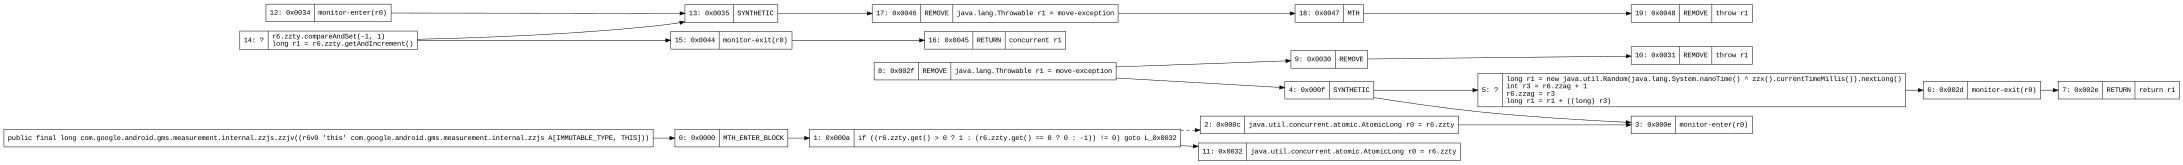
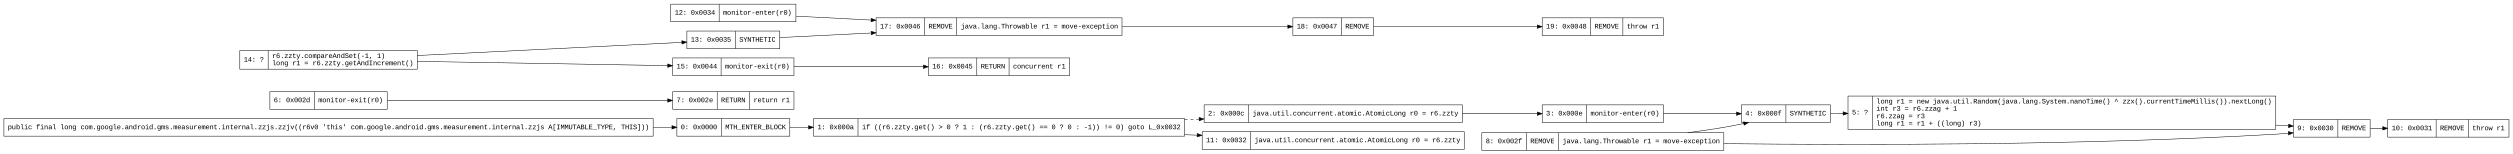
edge "12: 0x0034" -> "13: 0x0035": now "12: 0x0034" -> "17: 0x0046"
node "18: 0x0047": text "MTH" -> "REMOVE"
edge "5: ?" -> "6: 0x002d": now "5: ?" -> "9: 0x0030"
edge "4: 0x000f" -> "3: 0x000e": reversed
